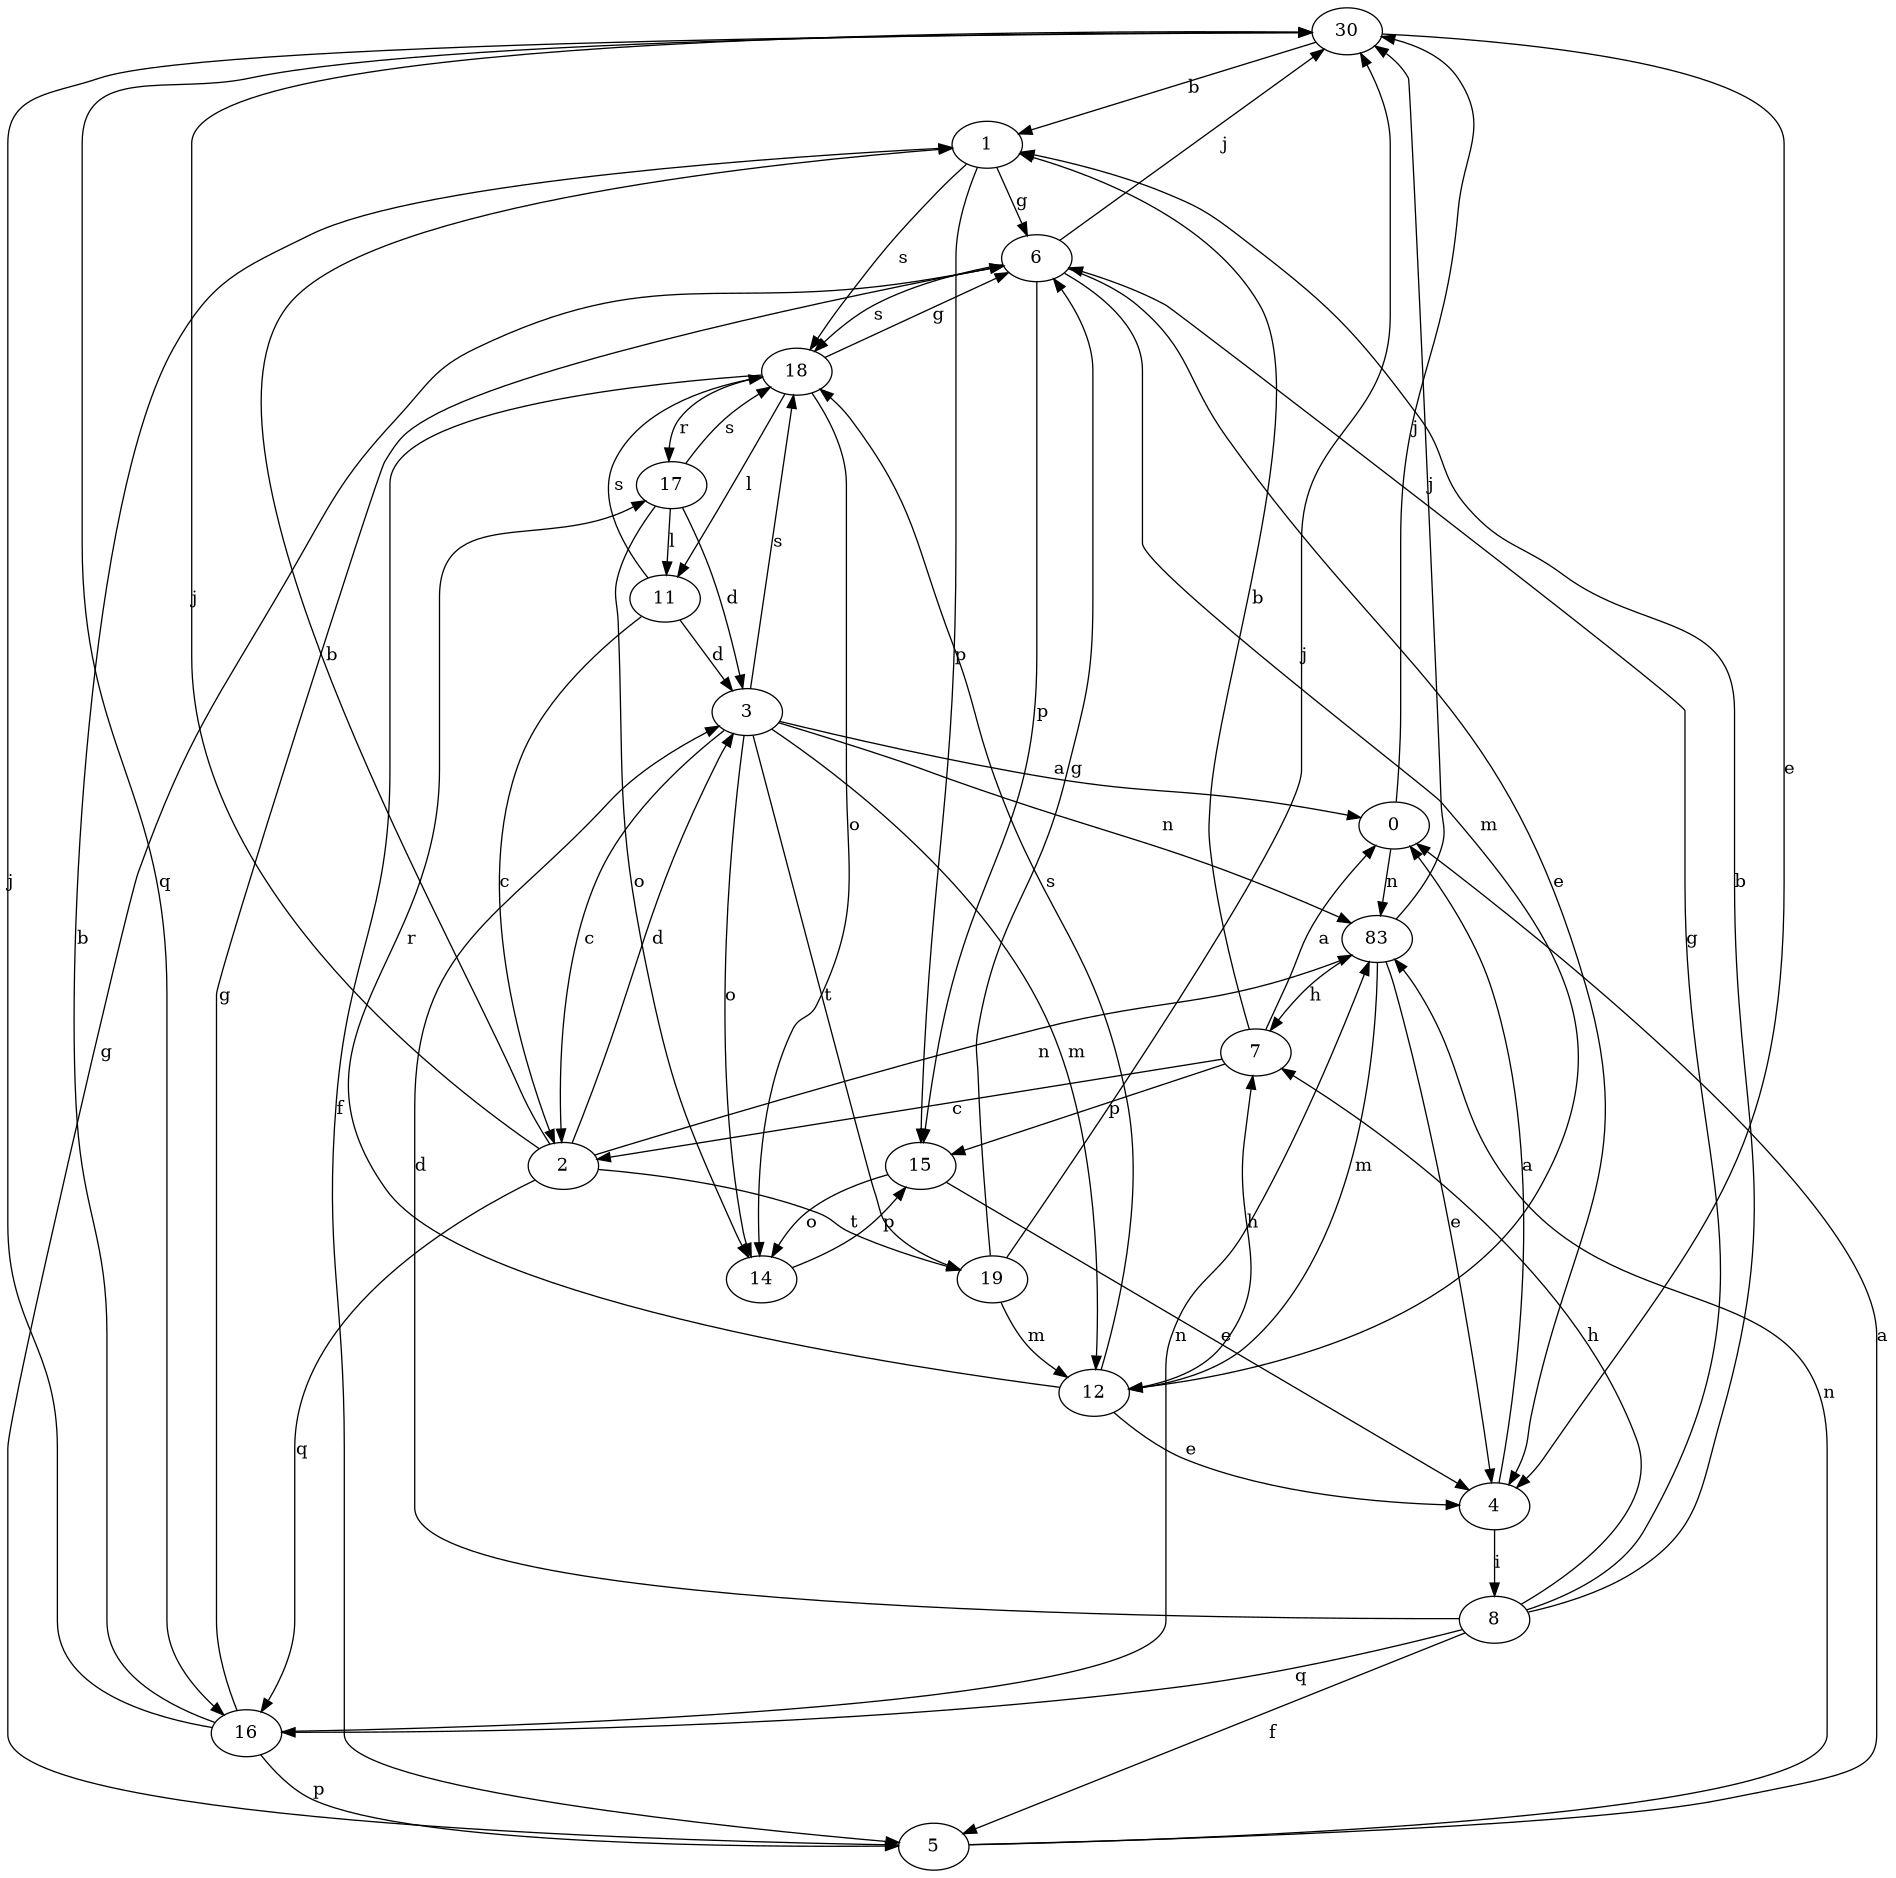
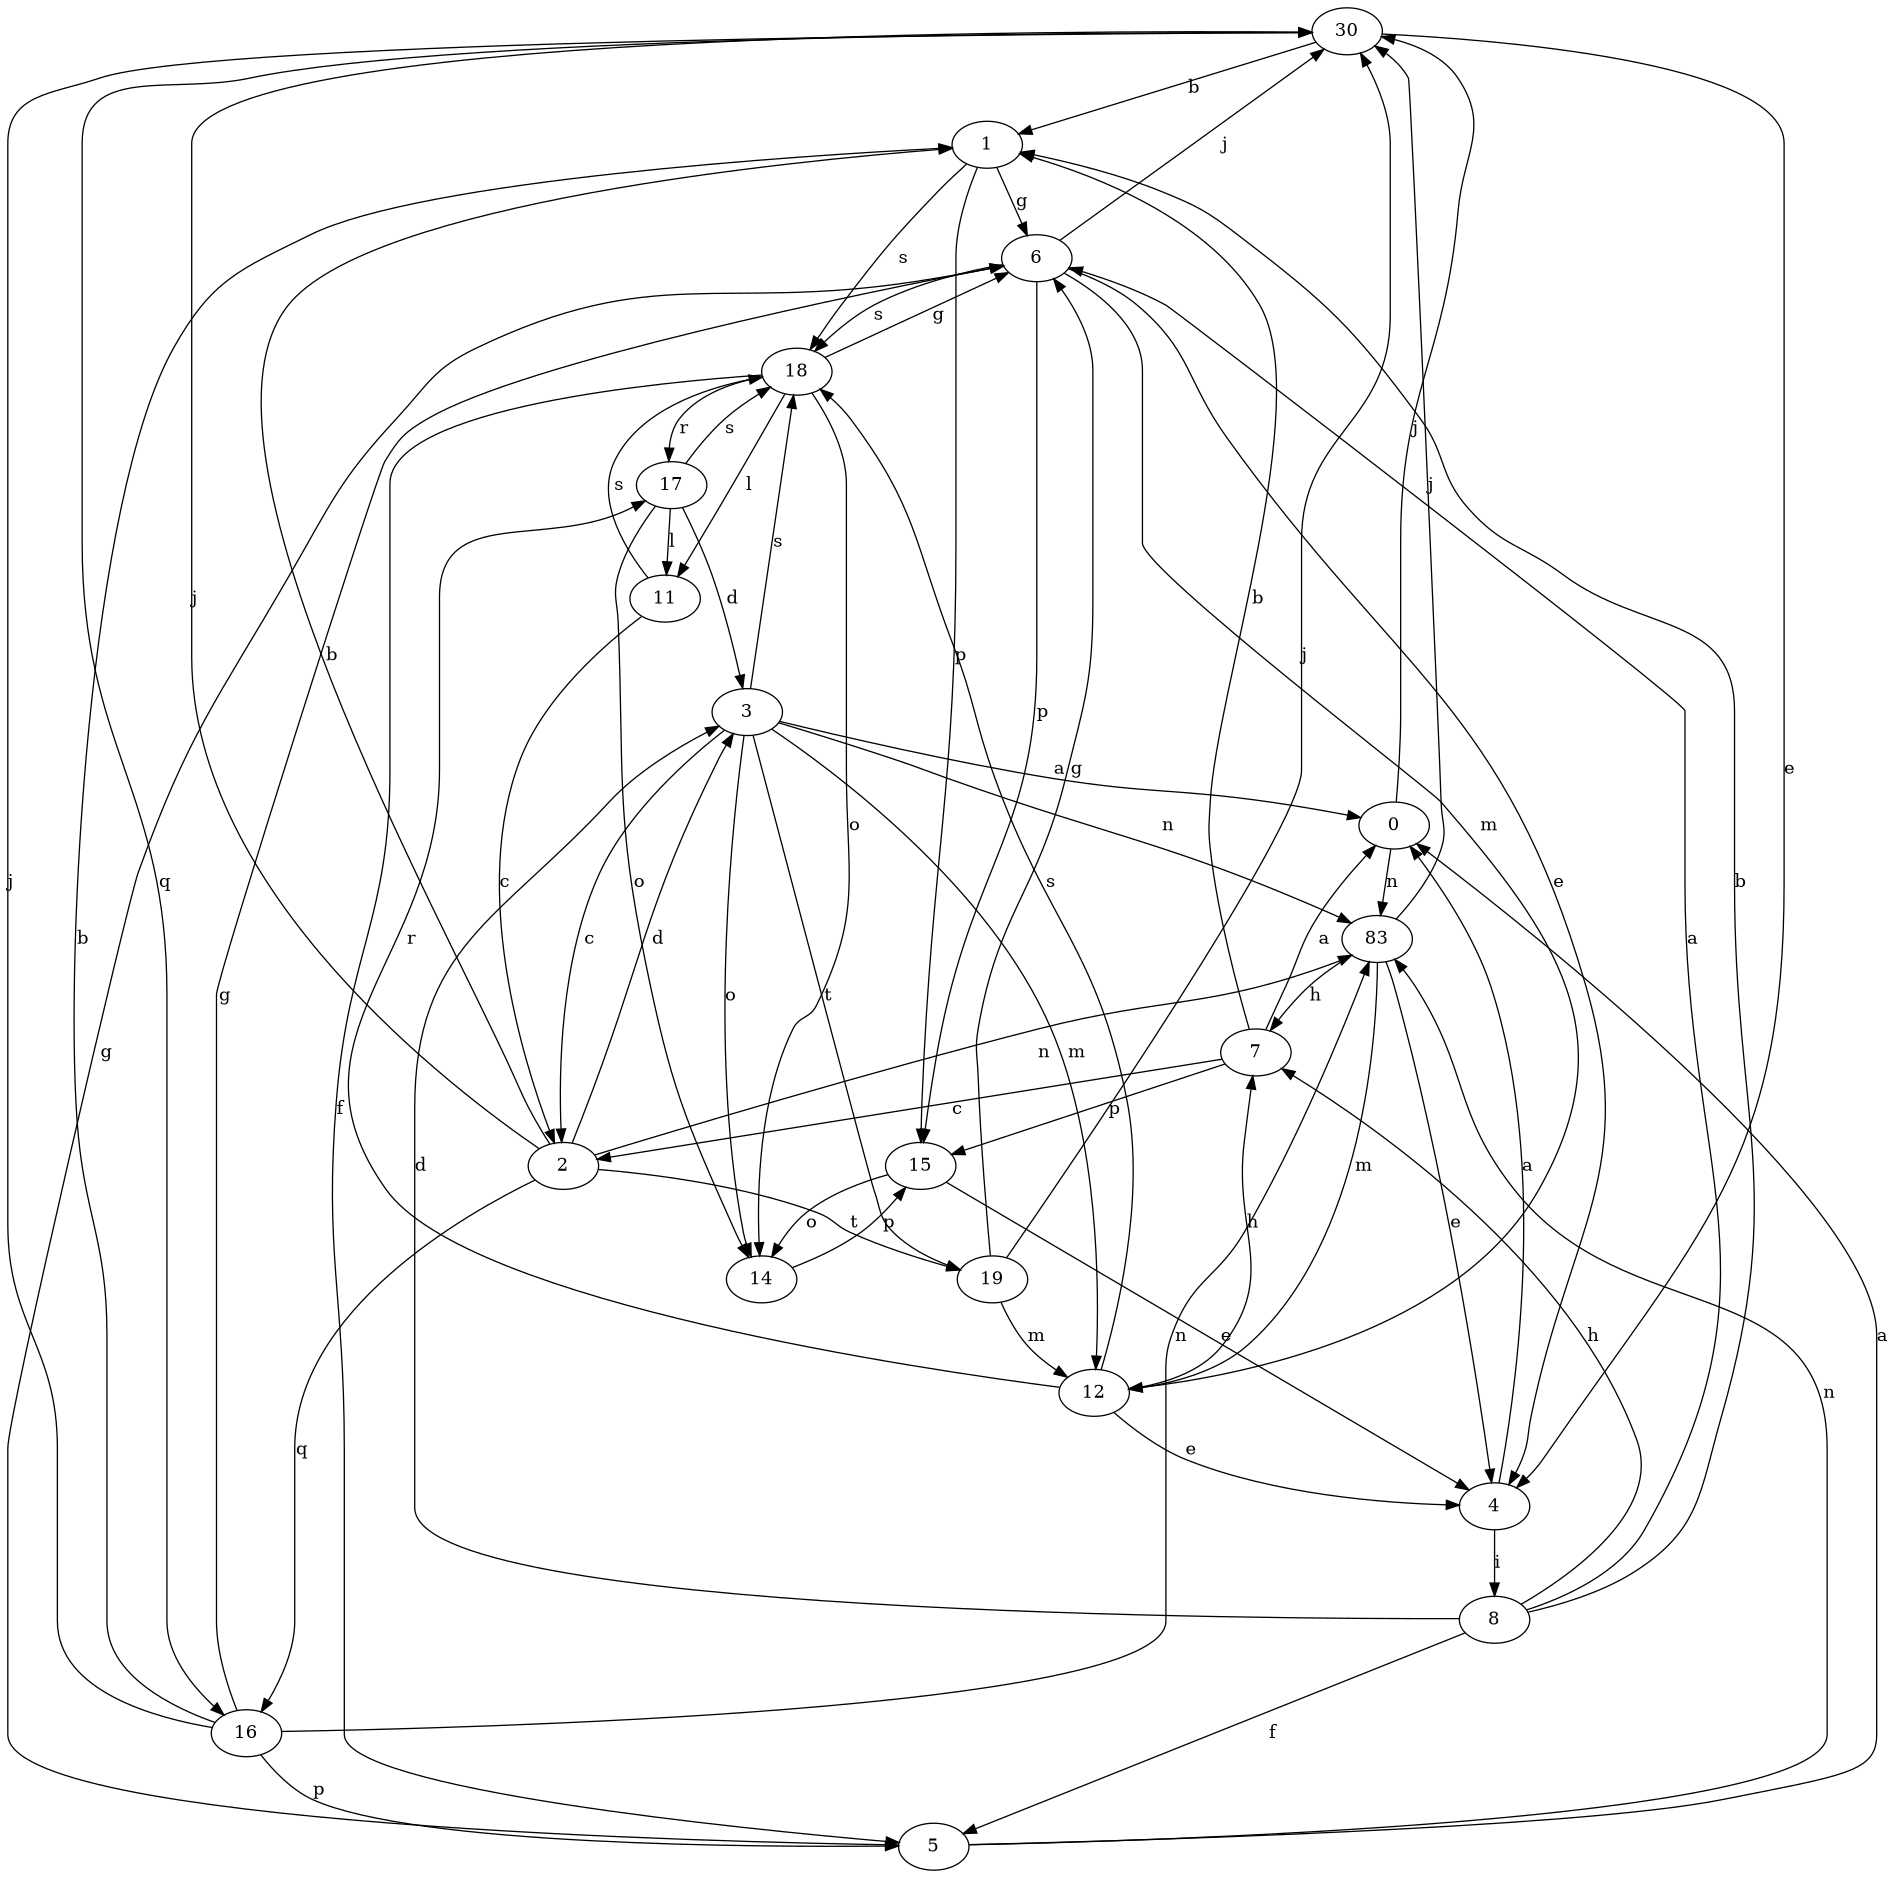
edge "11" -> "3": removed, label "d"
edge "8" -> "6": label "g" -> "a"
edge "8" -> "16": removed, label "q"
